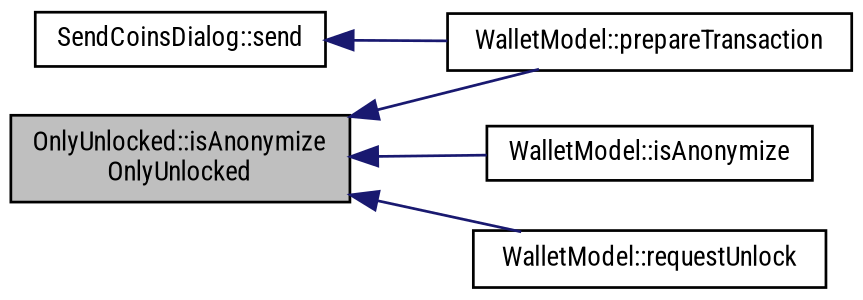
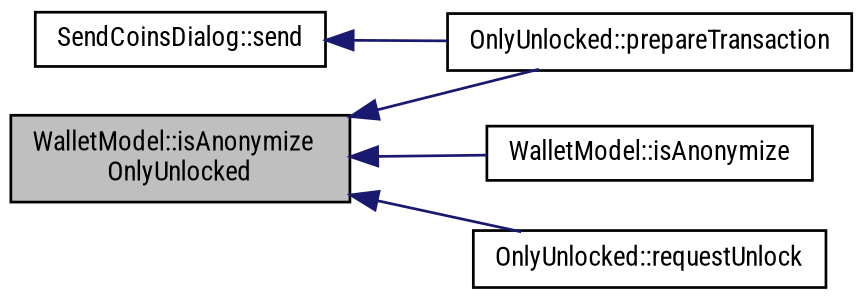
node "WalletModel::prepareTransaction": label "WalletModel::prepareTransaction" -> "OnlyUnlocked::prepareTransaction"
node "OnlyUnlocked::isAnonymize OnlyUnlocked": label "OnlyUnlocked::isAnonymize OnlyUnlocked" -> "WalletModel::isAnonymize OnlyUnlocked"
node "WalletModel::requestUnlock": label "WalletModel::requestUnlock" -> "OnlyUnlocked::requestUnlock"
